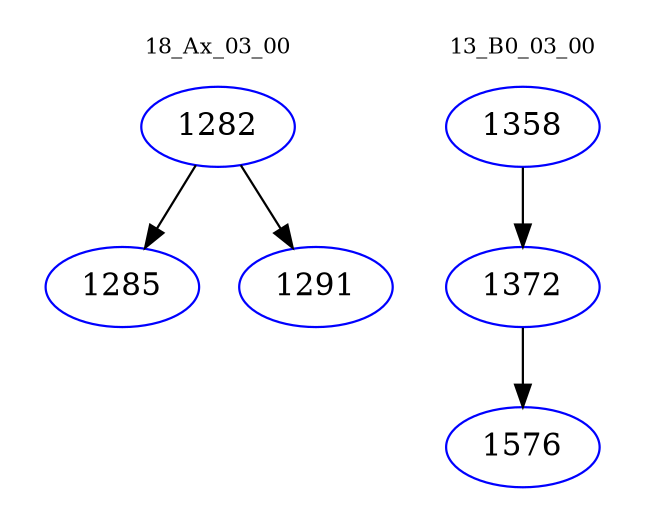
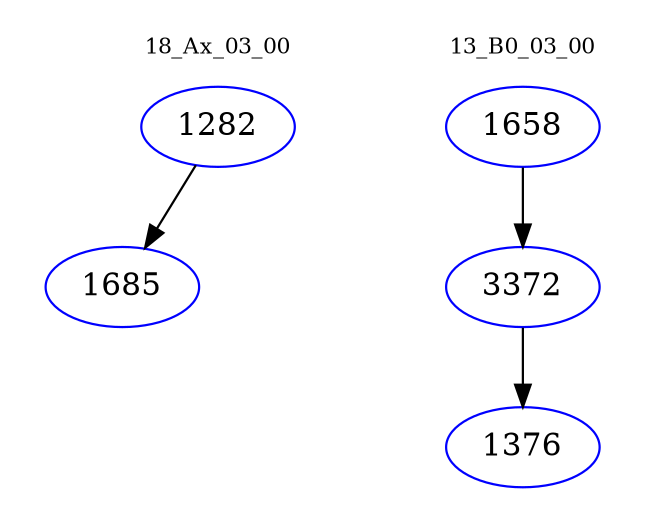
node "1358": label "1358" -> "1658"
node "1285": label "1285" -> "1685"
node "1291": removed
node "1372": label "1372" -> "3372"
node "1576": label "1576" -> "1376"
